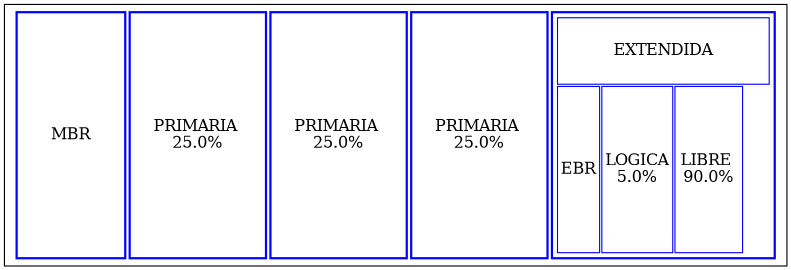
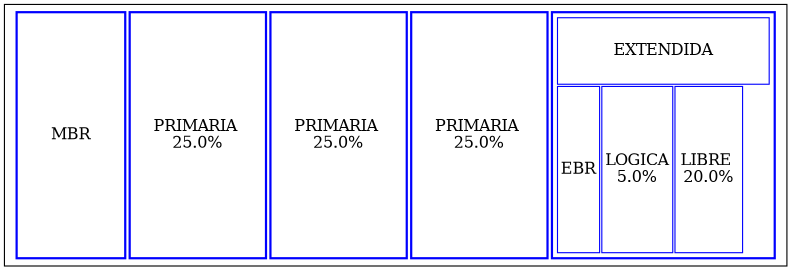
node "MBR": text "90.0%" -> "20.0%"
